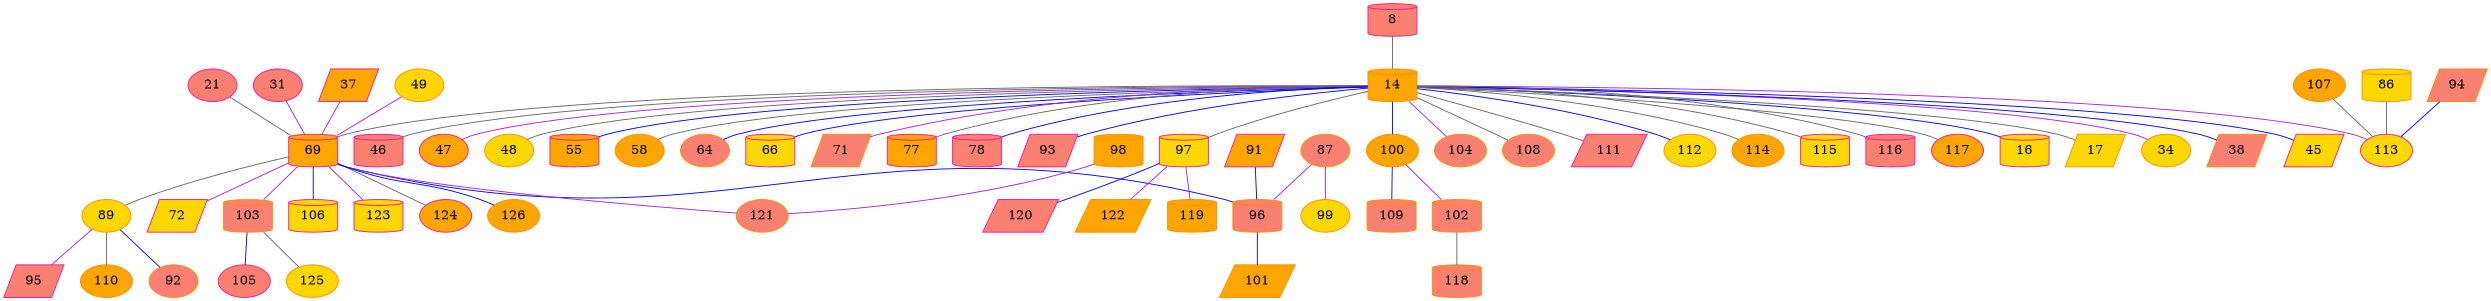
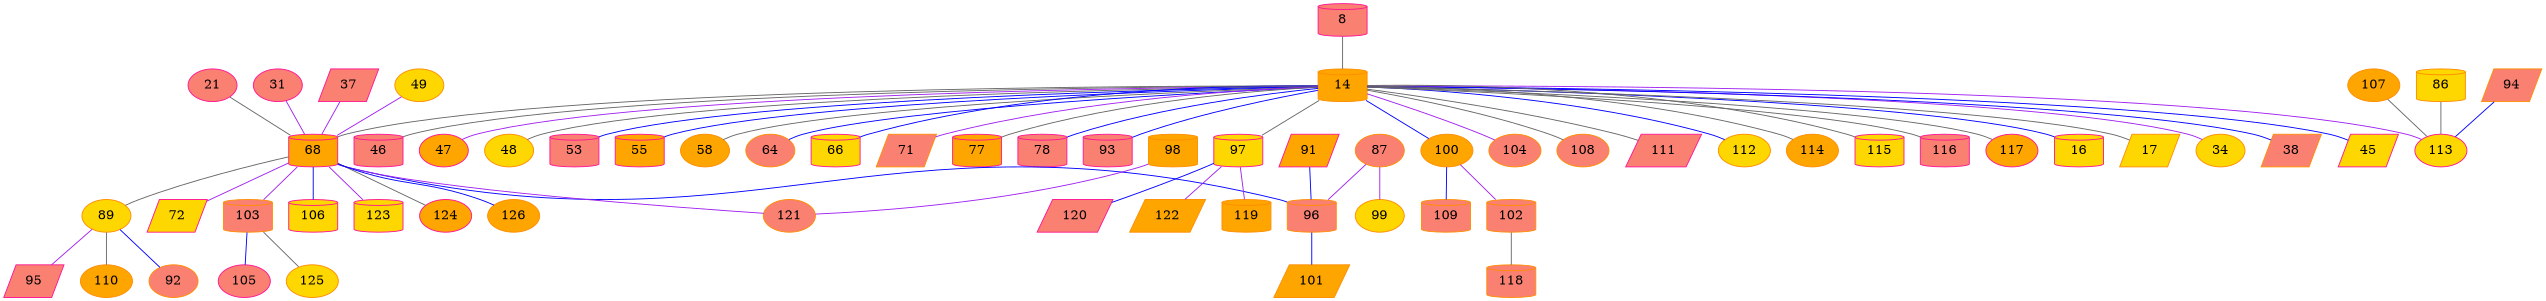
node "37": fillcolor orange -> salmon
node "69": label "69" -> "68"
node "53": added
node "93": shape parallelogram -> cylinder
